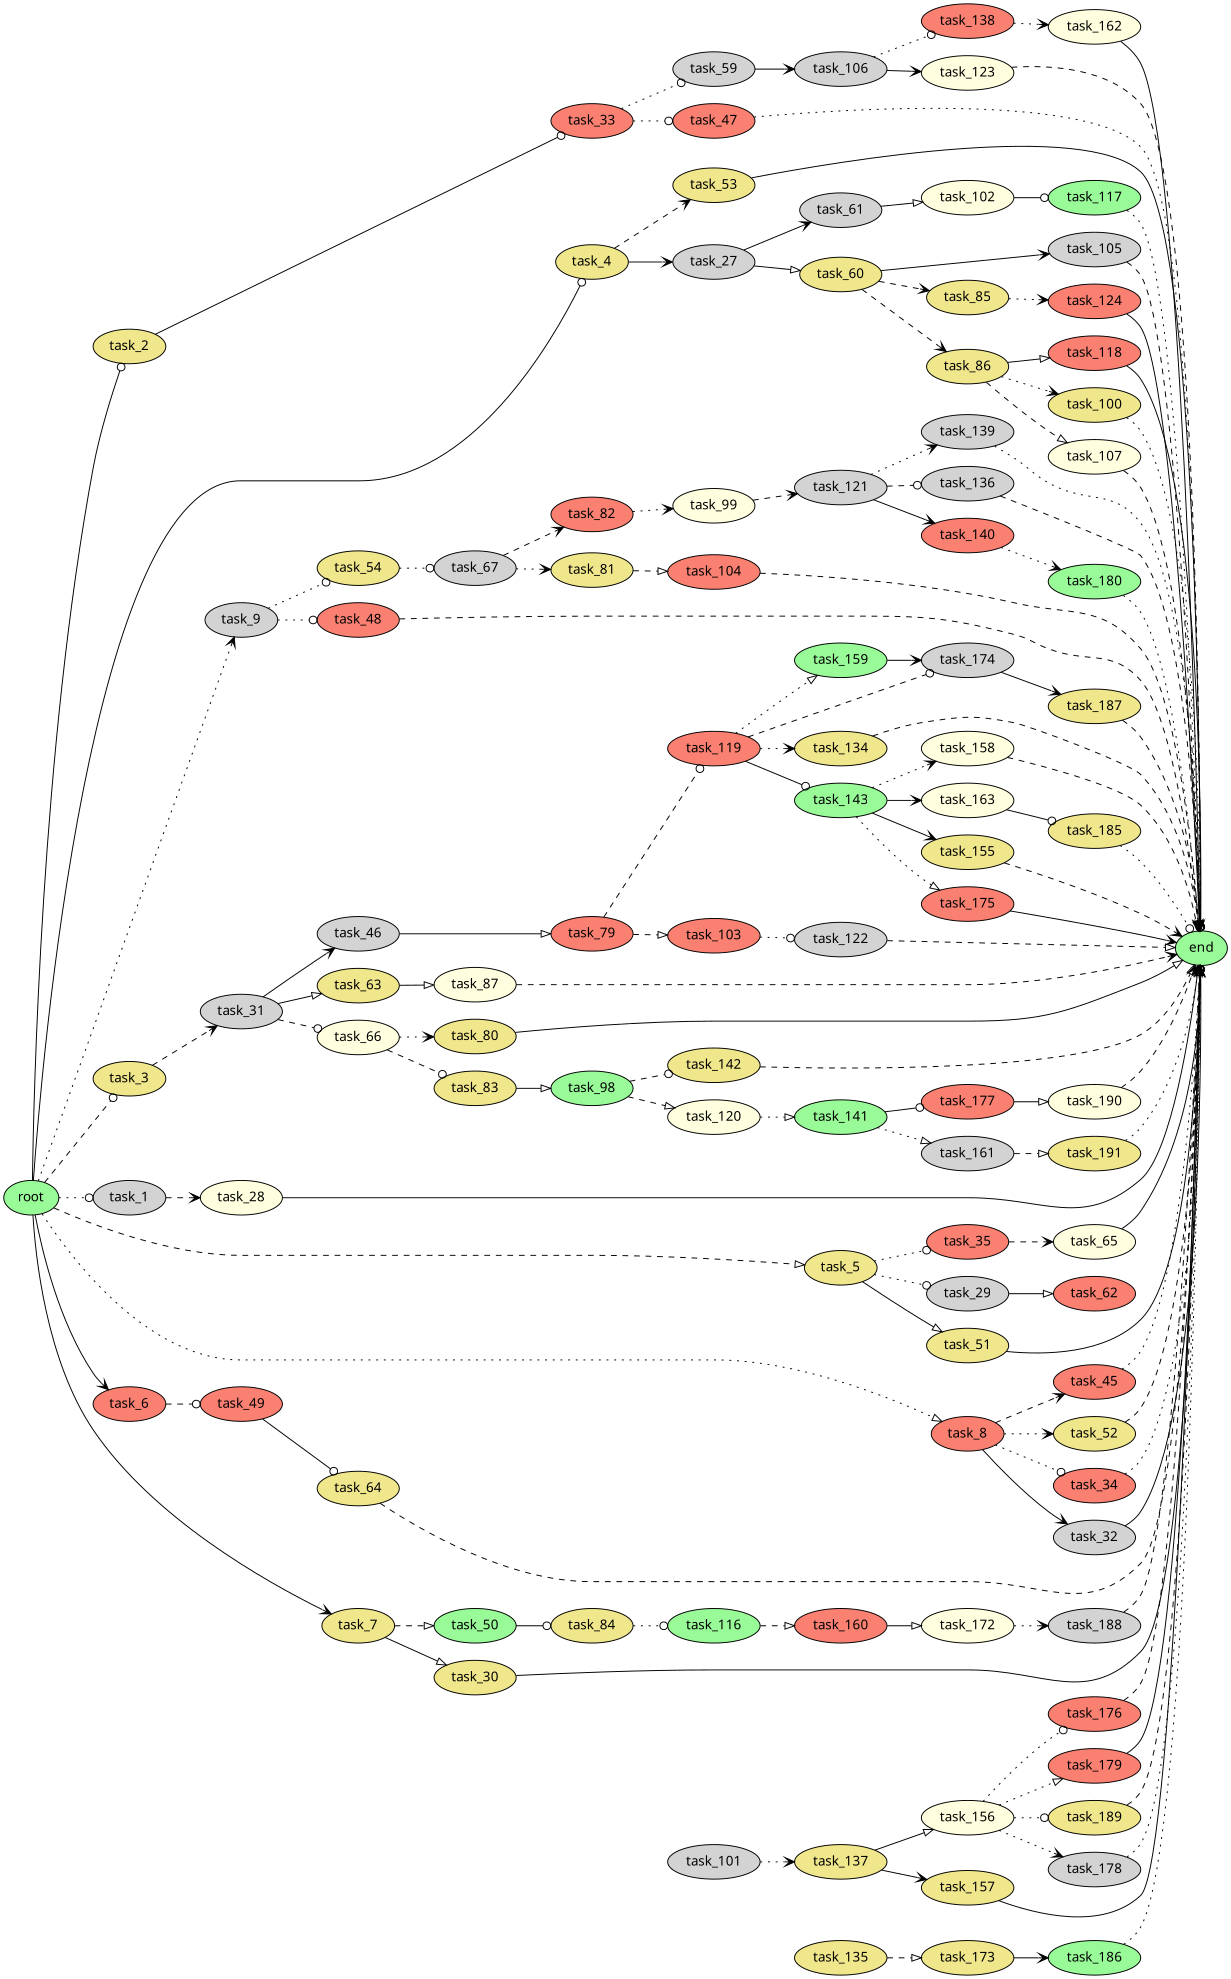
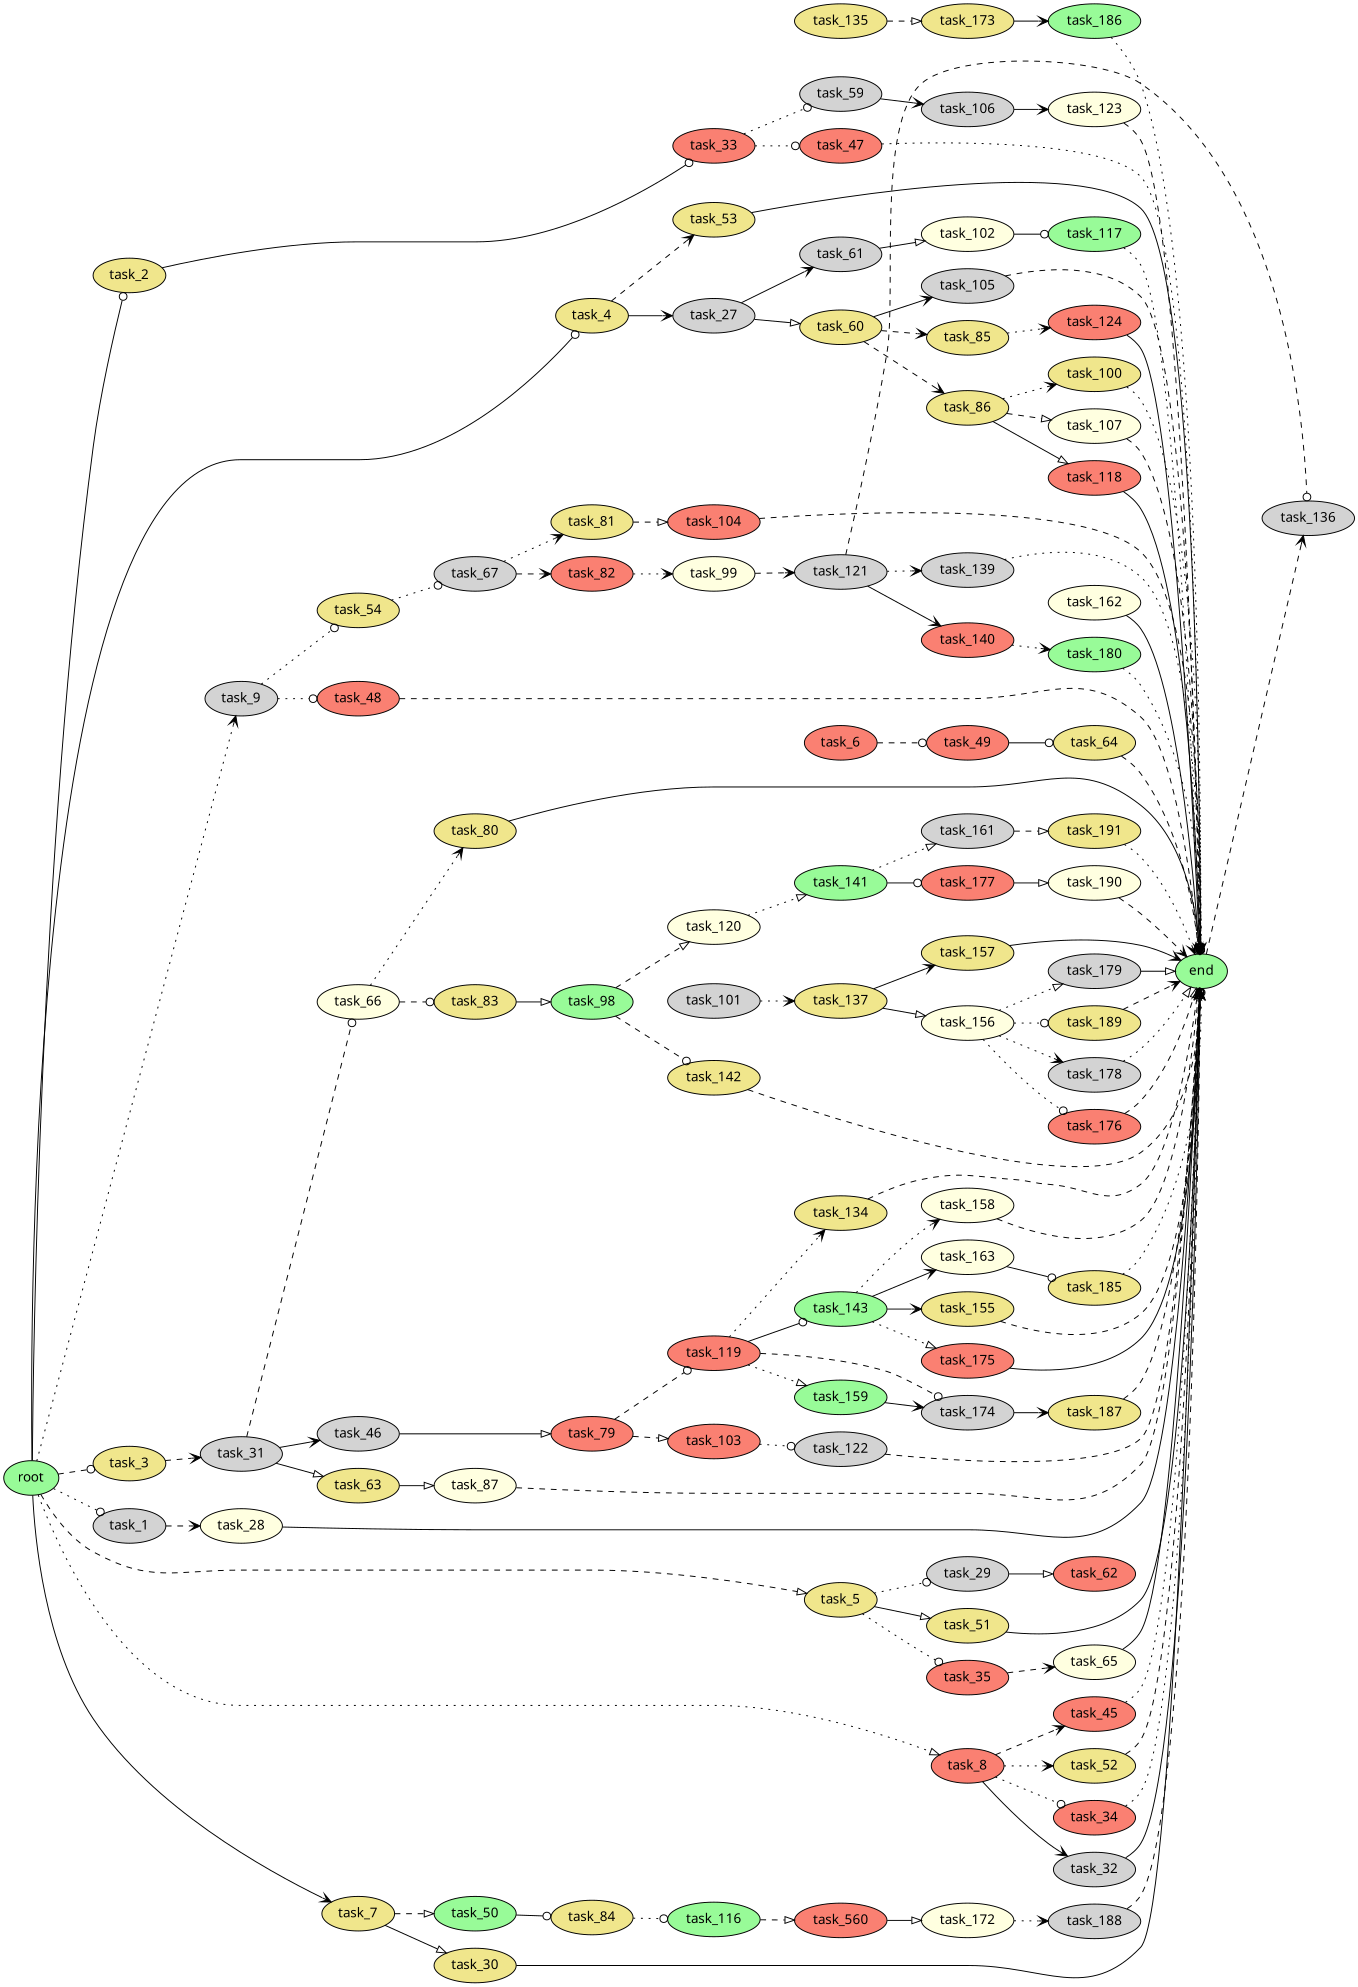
node "task_138": removed
edge "task_136" -> "end": reversed
edge "root" -> "task_6": removed
node "task_160": label "task_160" -> "task_560"
node "task_179": fillcolor salmon -> lightgrey
